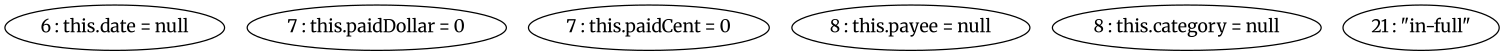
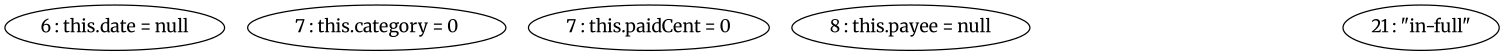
node "7 : this.paidDollar = 0": label "7 : this.paidDollar = 0" -> "7 : this.category = 0"
node "8 : this.category = null": removed
